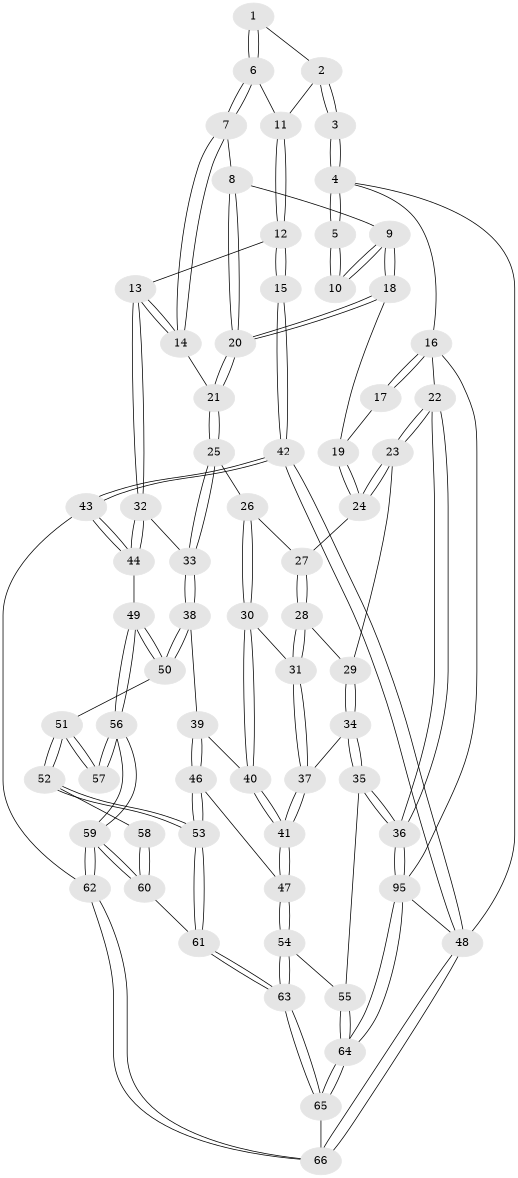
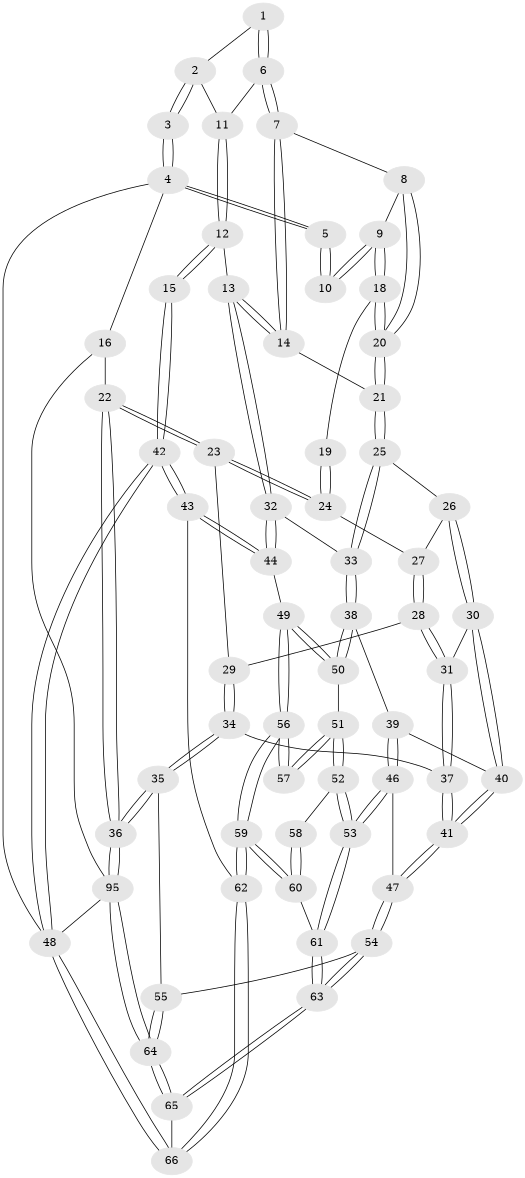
node "17": removed
